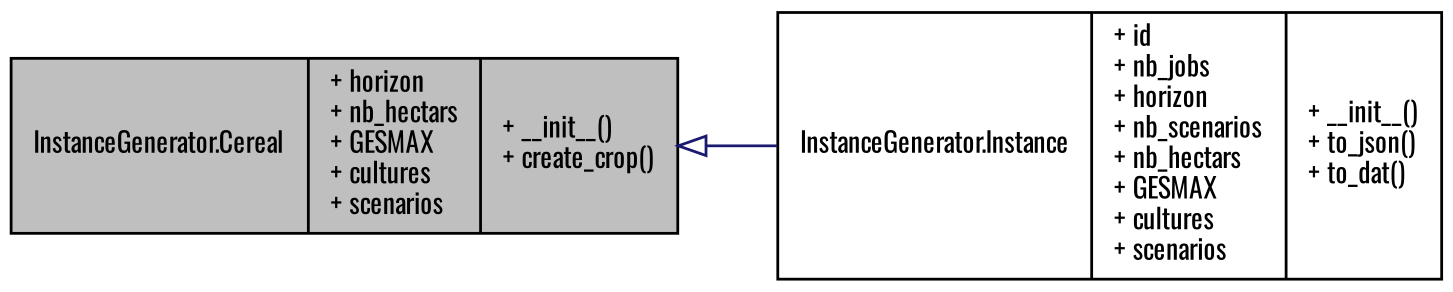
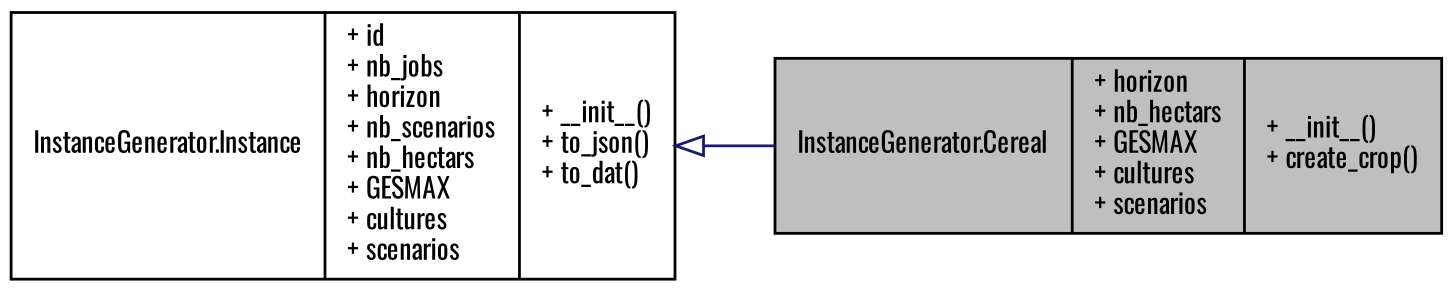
edge "InstanceGenerator.Instance" -> "InstanceGenerator.Cereal": reversed
